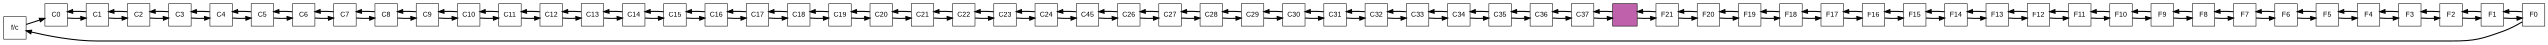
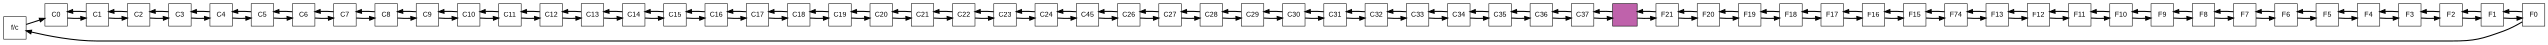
node "F14": label "F14" -> "F74"
